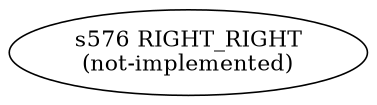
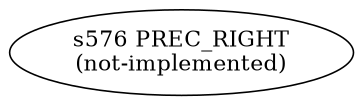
node "s576 RIGHT_RIGHT (not-implemented)": label "s576 RIGHT_RIGHT (not-implemented)" -> "s576 PREC_RIGHT (not-implemented)"
